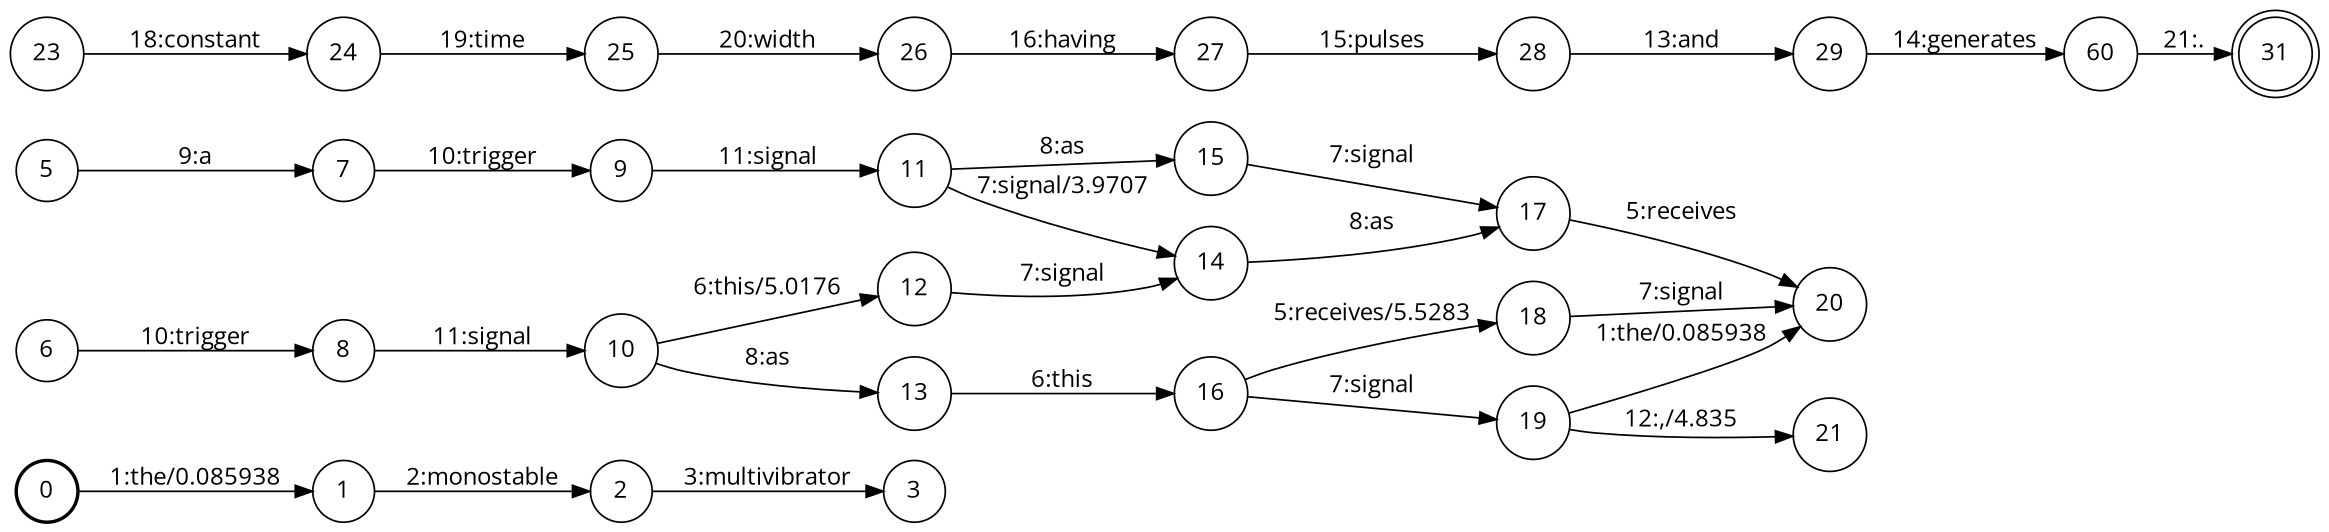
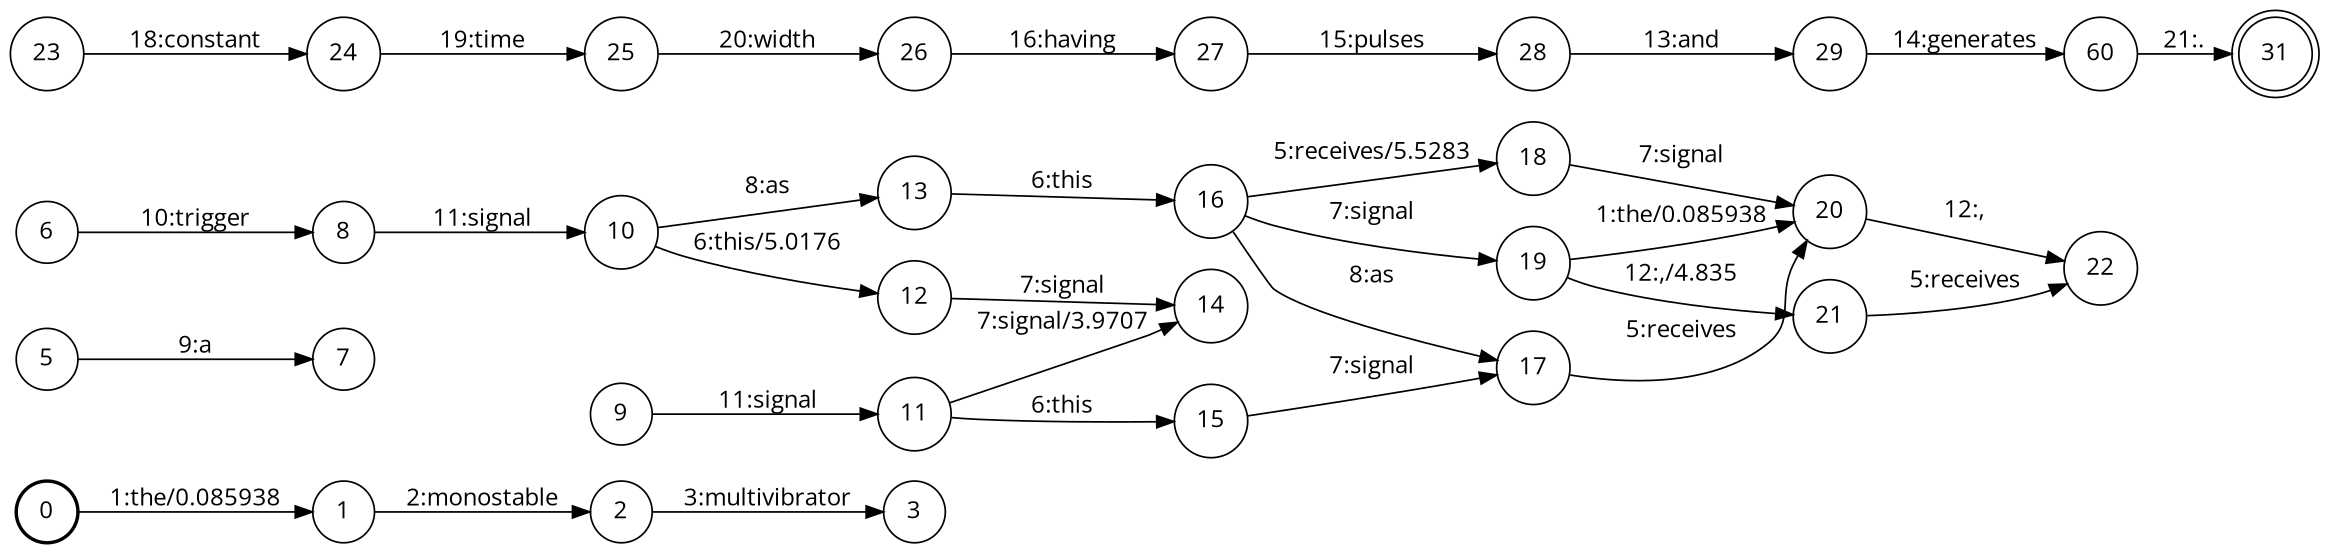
edge "11" -> "15": label "8:as" -> "6:this"
edge "7" -> "9": removed, label "10:trigger"
edge "14" -> "17": now "16" -> "17"
node "22": added
